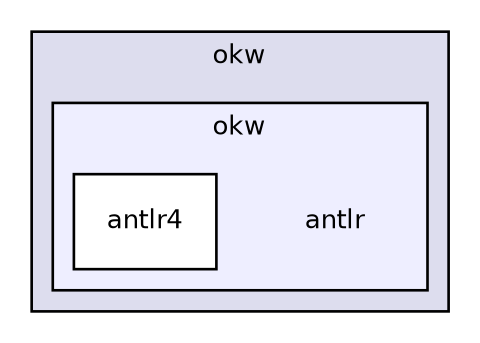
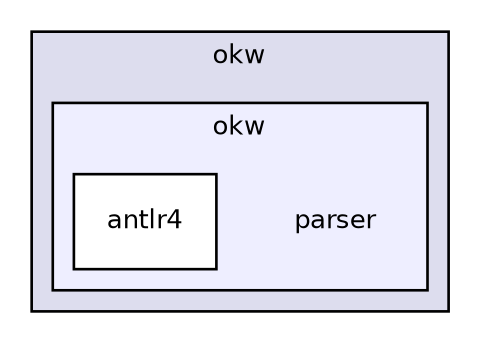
node "antlr": label "antlr" -> "parser"
